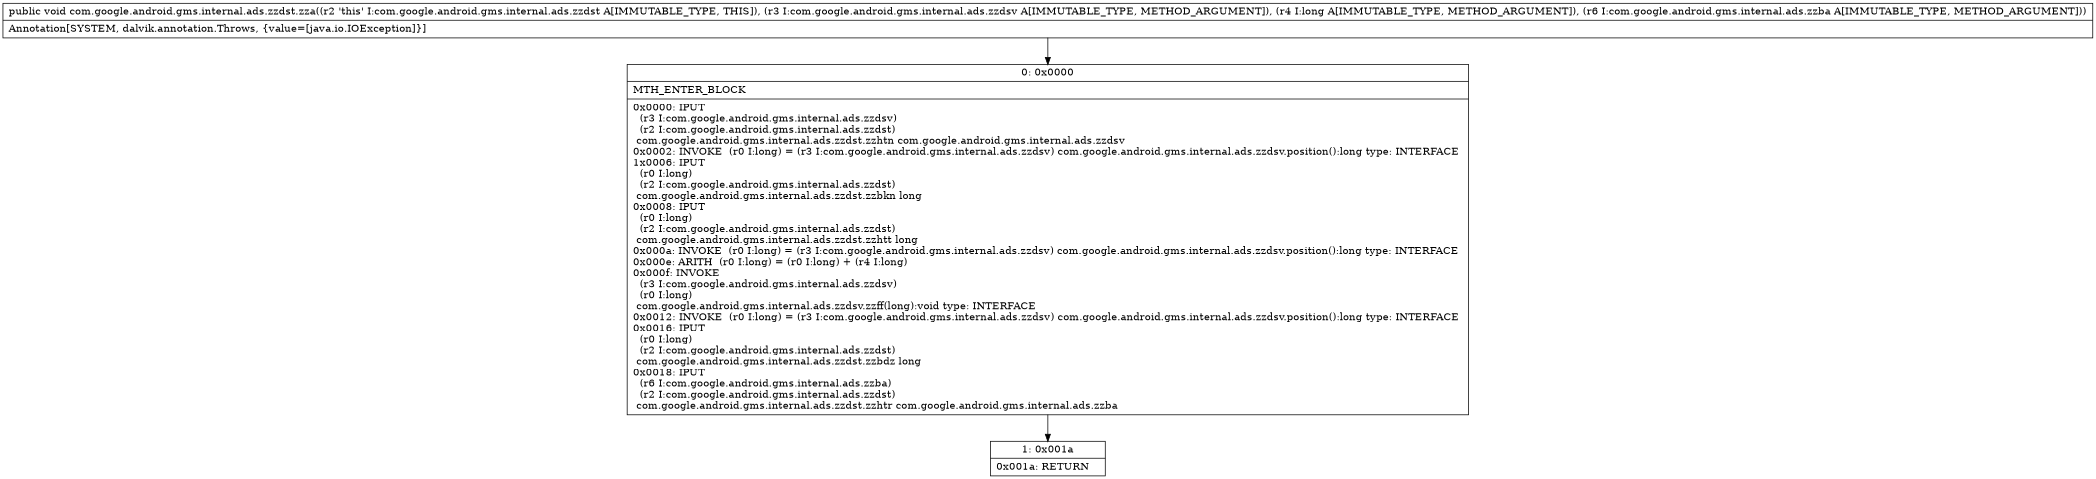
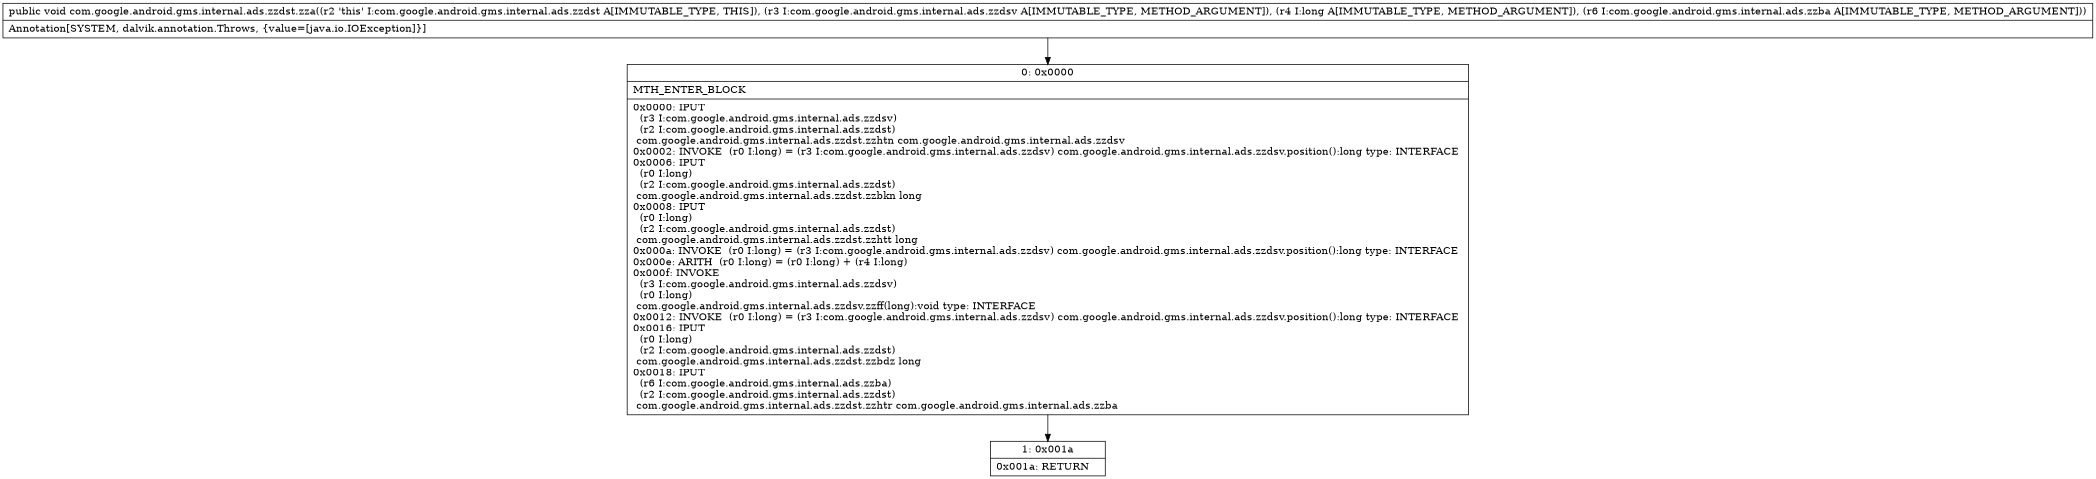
node "0: 0x0000": text "1x0006: IPUT" -> "0x0006: IPUT"
